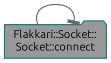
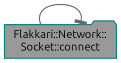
node "Flakkari::Socket:: Socket::connect": label "Flakkari::Socket:: Socket::connect" -> "Flakkari::Network:: Socket::connect"
